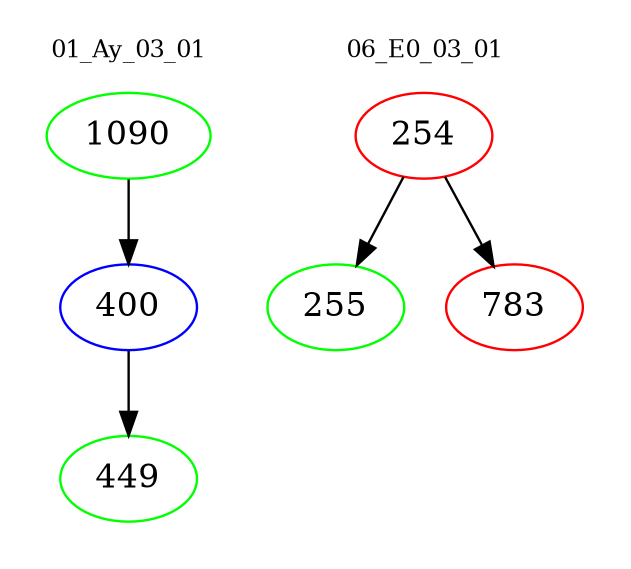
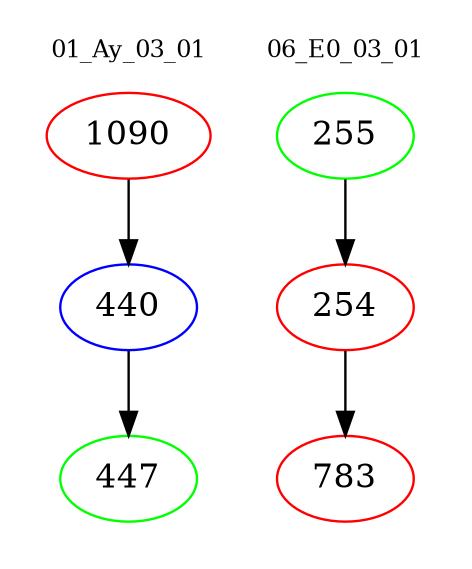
node "1090": color green -> red
edge "254" -> "255": reversed
node "400": label "400" -> "440"
node "449": label "449" -> "447"
